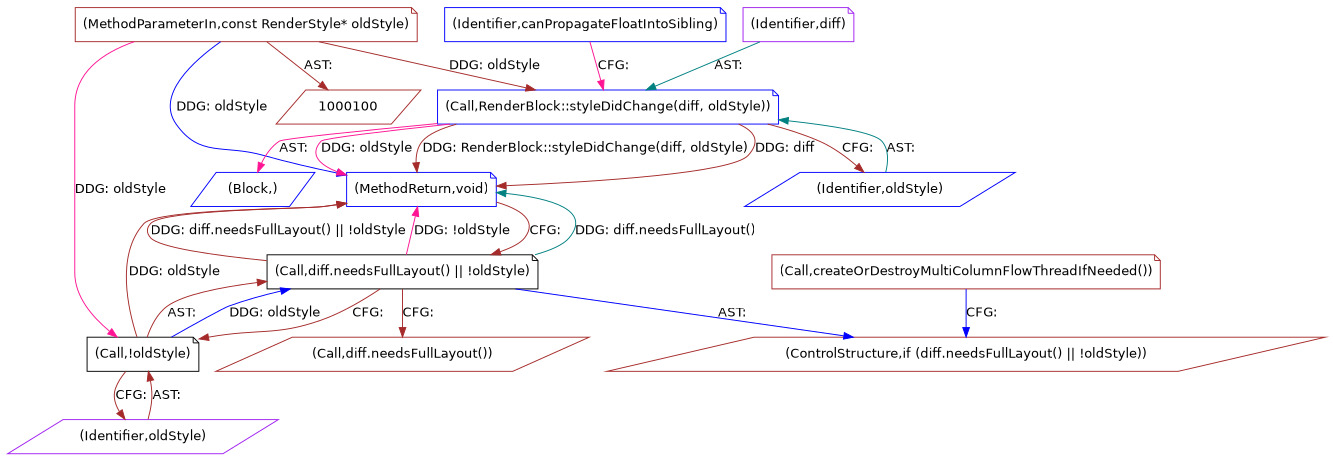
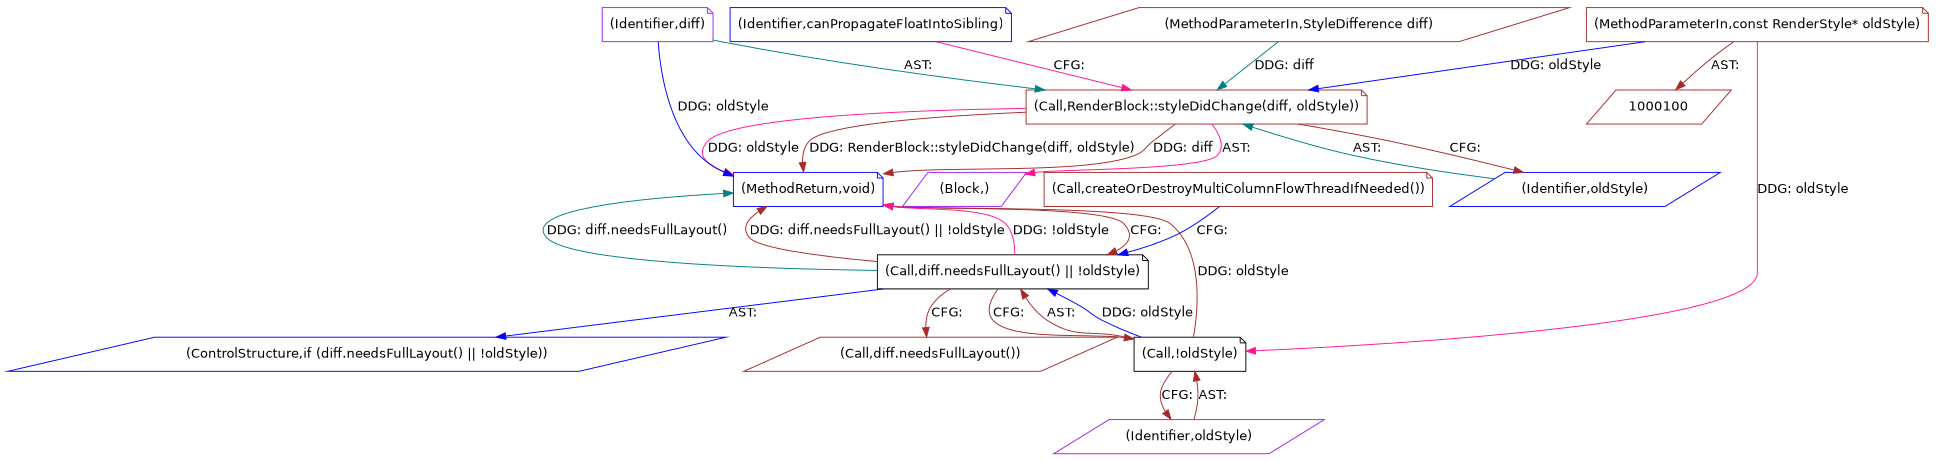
node "(MethodParameterIn,StyleDifference diff)": added
edge "(MethodParameterIn,const RenderStyle* oldStyle)" -> "(Call,RenderBlock::styleDidChange(diff, oldStyle))": color brown -> blue
node "(Call,RenderBlock::styleDidChange(diff, oldStyle))": color blue -> brown
edge "(MethodParameterIn,const RenderStyle* oldStyle)" -> "(MethodReturn,void)": now "(Identifier,diff)" -> "(MethodReturn,void)"
node "(Block,)": color blue -> purple
edge "(Call,createOrDestroyMultiColumnFlowThreadIfNeeded())" -> "(ControlStructure,if (diff.needsFullLayout() || !oldStyle))": now "(Call,createOrDestroyMultiColumnFlowThreadIfNeeded())" -> "(Call,diff.needsFullLayout() || !oldStyle)"
node "(ControlStructure,if (diff.needsFullLayout() || !oldStyle))": color brown -> blue
